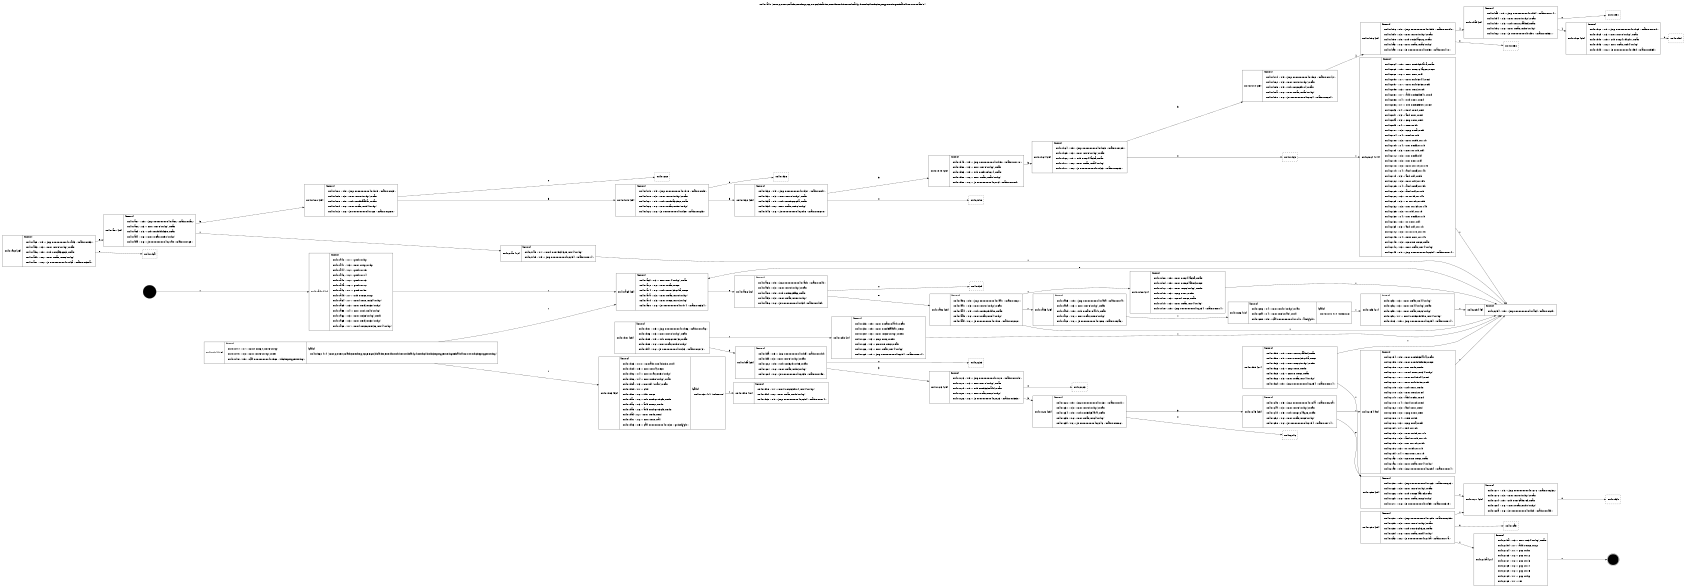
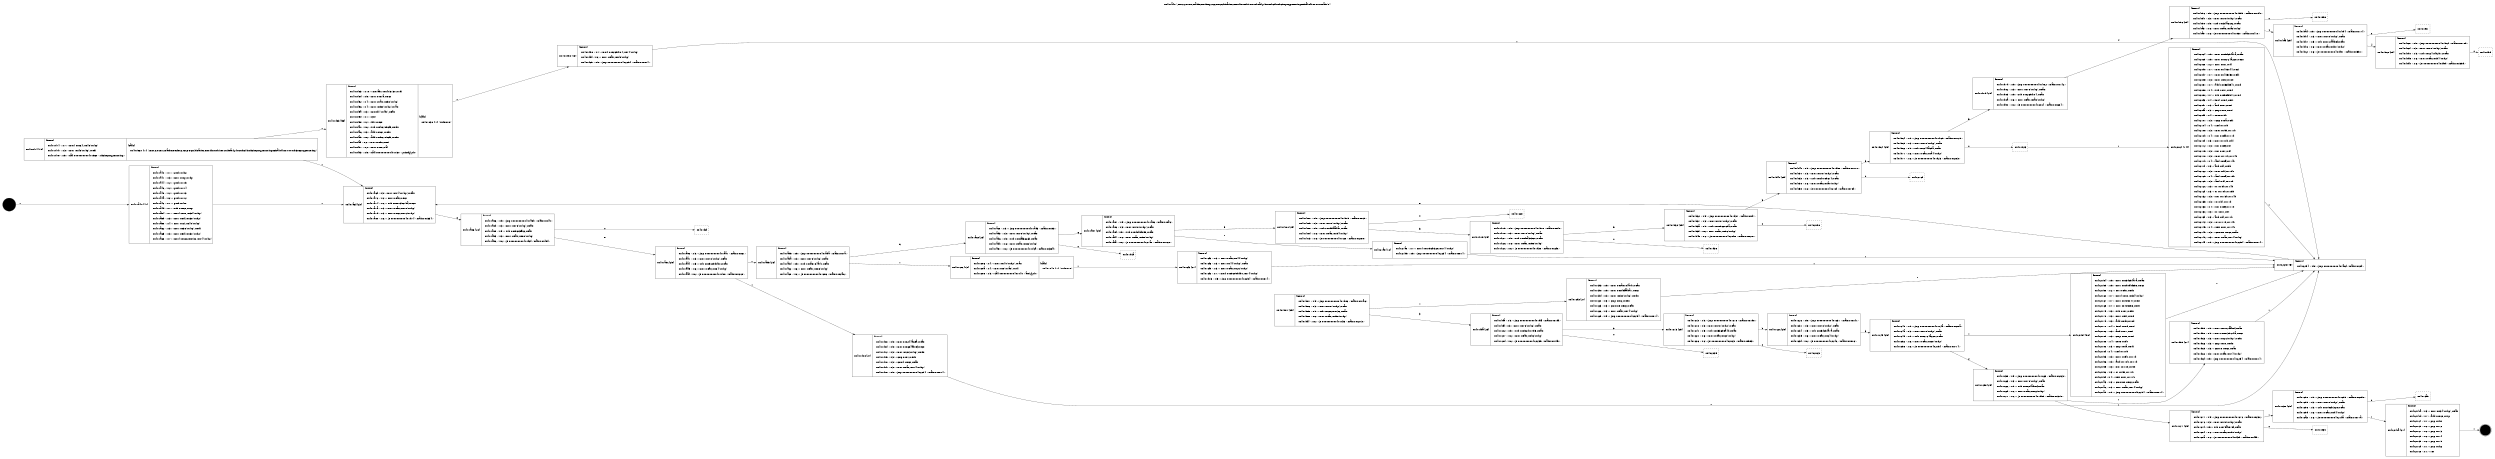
node "0x4021cf": added
edge "0x401ab5 [25]" -> "0x401ace [25]": added, label "6"
edge "0x401a9c [25]" -> "0x402254 [5]": now "0x401db8 [18]" -> "0x402254 [5]"
edge "0x401d59 [27]" -> "0x401c5e [25]": reversed
node "0x402246": removed
edge "0x401c90 [25]" -> "0x401c77 [25]": reversed
